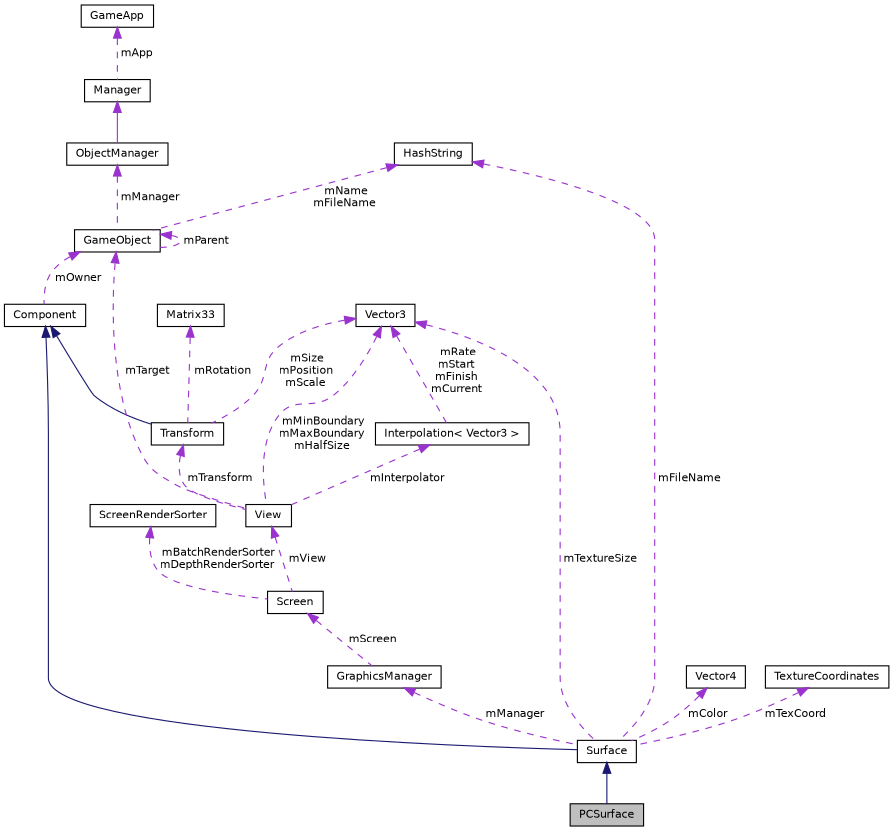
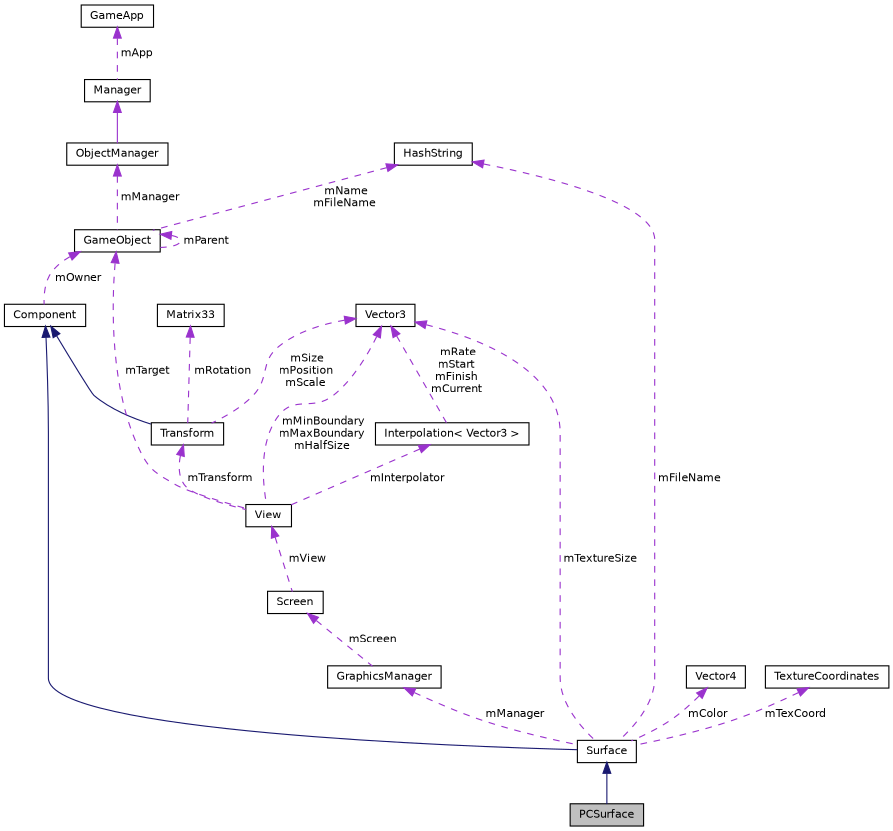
node "ScreenRenderSorter": removed
